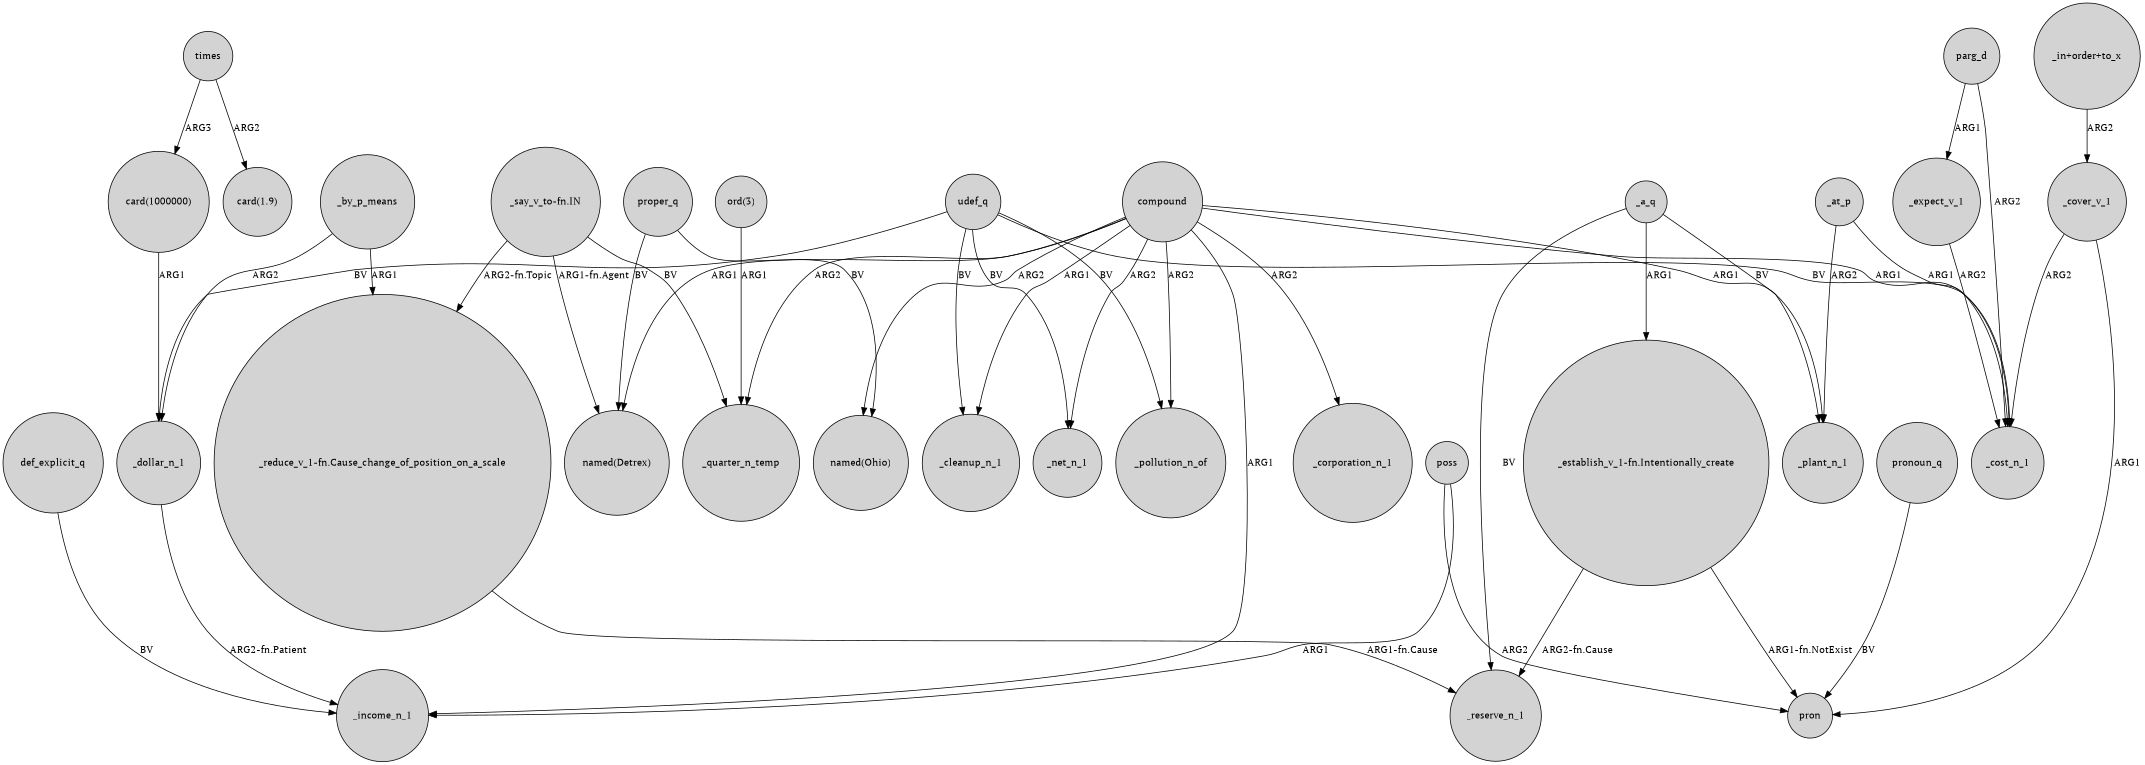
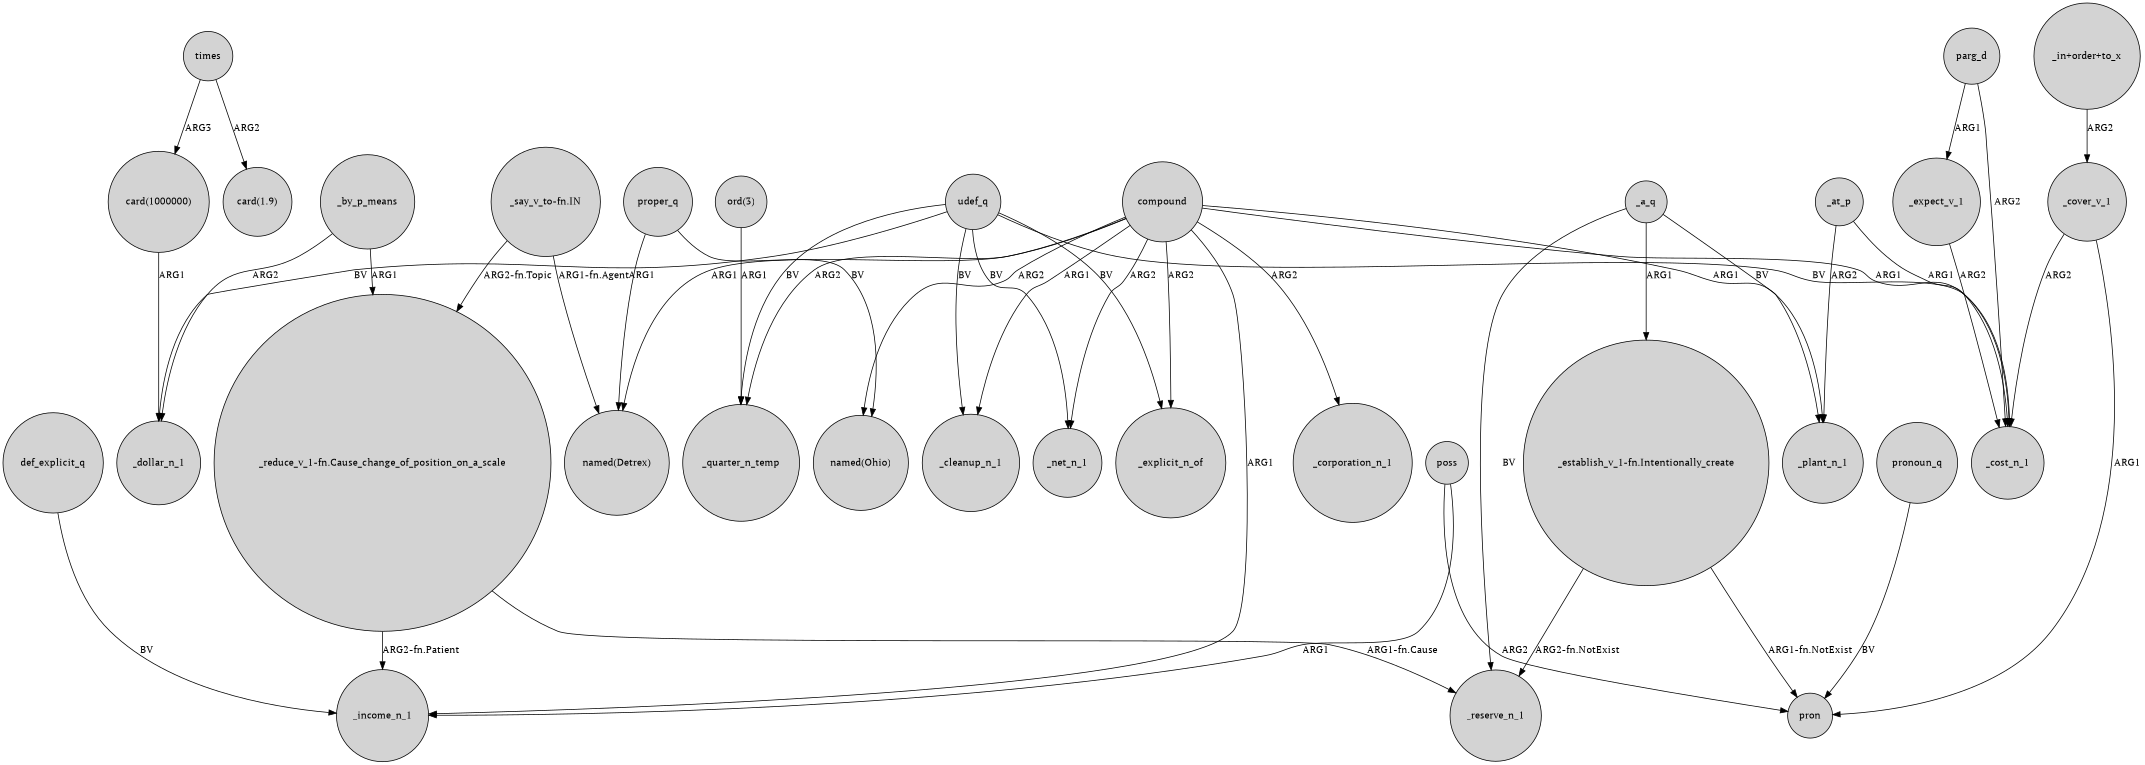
edge "proper_q" -> "named(Detrex)": label "BV" -> "ARG1"
edge "_say_v_to-fn.IN" -> "_quarter_n_temp": now "udef_q" -> "_quarter_n_temp"
node "_pollution_n_of": label "_pollution_n_of" -> "_explicit_n_of"
edge "_dollar_n_1" -> "_income_n_1": now "_reduce_v_1-fn.Cause_change_of_position_on_a_scale" -> "_income_n_1"
edge "_establish_v_1-fn.Intentionally_create" -> "_reserve_n_1": label "ARG2-fn.Cause" -> "ARG2-fn.NotExist"
